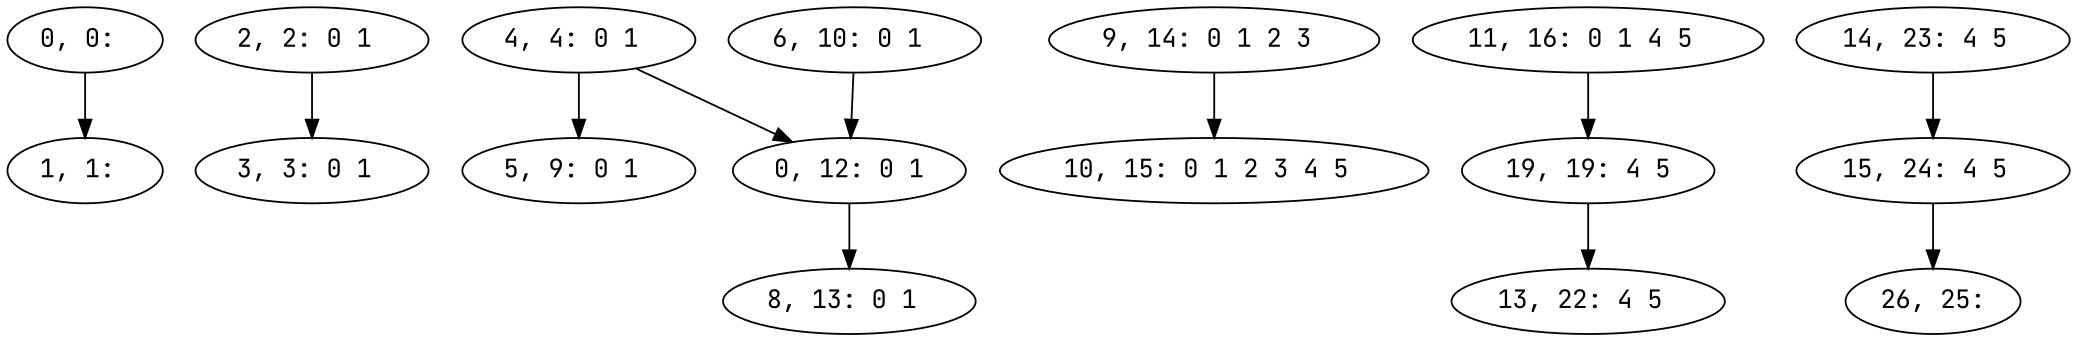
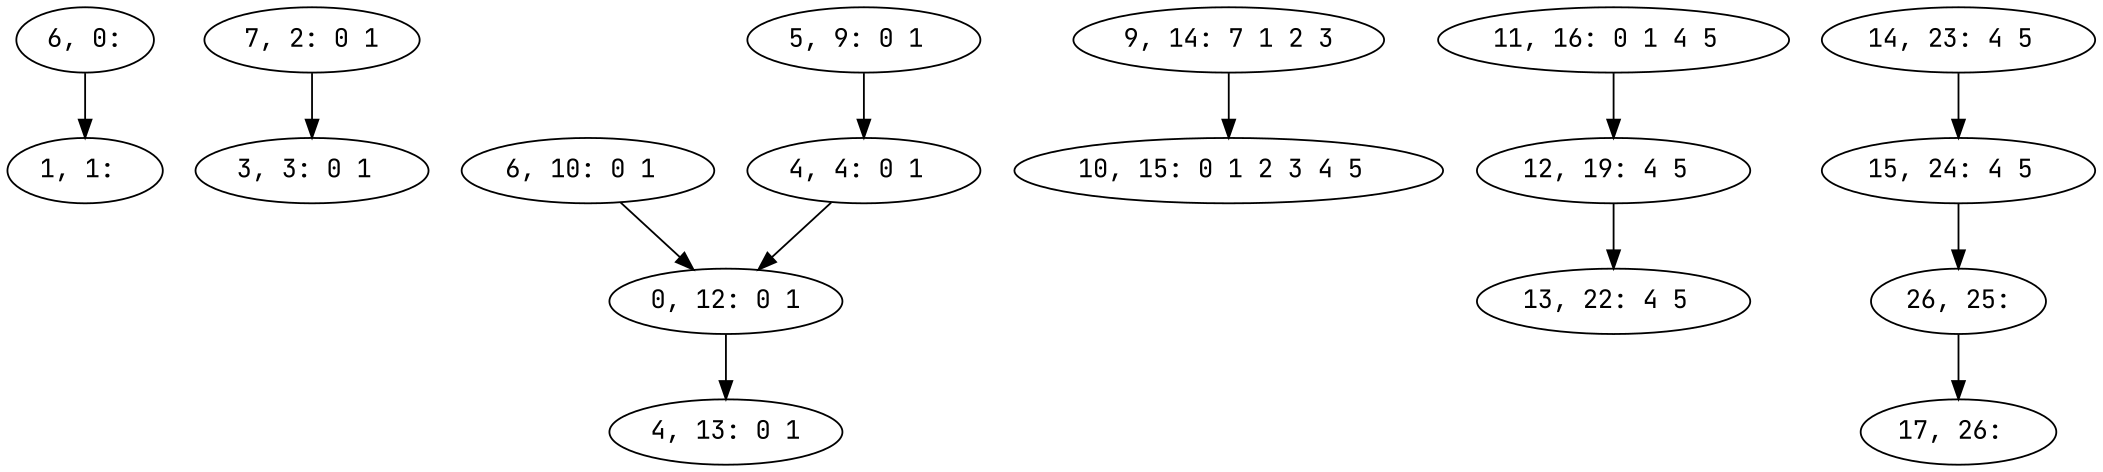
node "0, 0:": label "0, 0:" -> "6, 0:"
node "2, 2: 0 1": label "2, 2: 0 1" -> "7, 2: 0 1"
node "9, 14: 0 1 2 3": label "9, 14: 0 1 2 3" -> "9, 14: 7 1 2 3"
edge "4, 4: 0 1" -> "5, 9: 0 1": reversed
node "19, 19: 4 5": label "19, 19: 4 5" -> "12, 19: 4 5"
node "8, 13: 0 1": label "8, 13: 0 1" -> "4, 13: 0 1"
node "17, 26:": added
